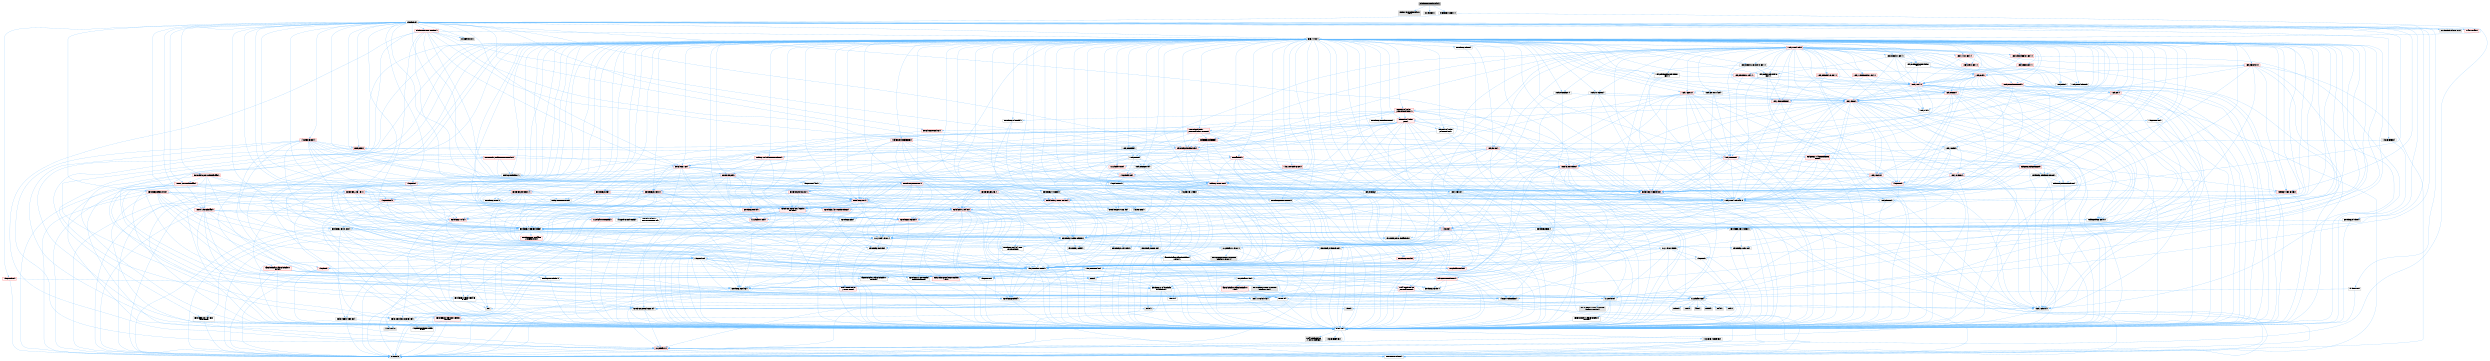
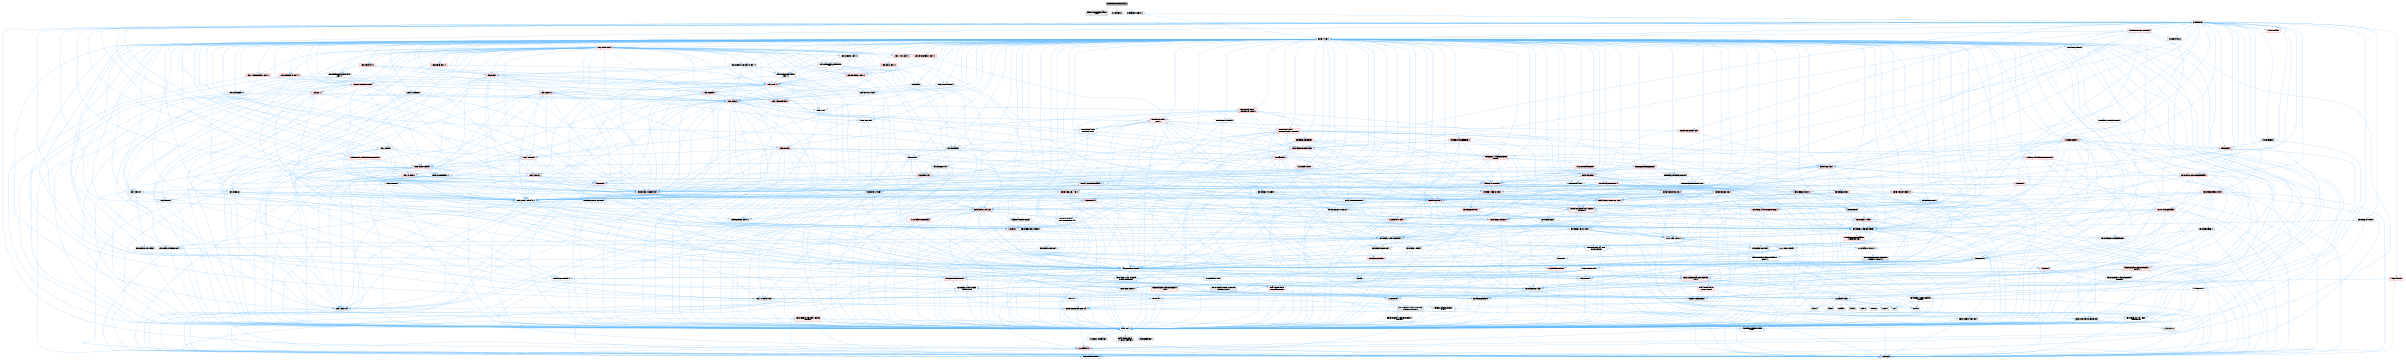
node "RHIShaderBindingLayout.h": removed
node "UObject/UObjectHierarchy Fwd.h": added
